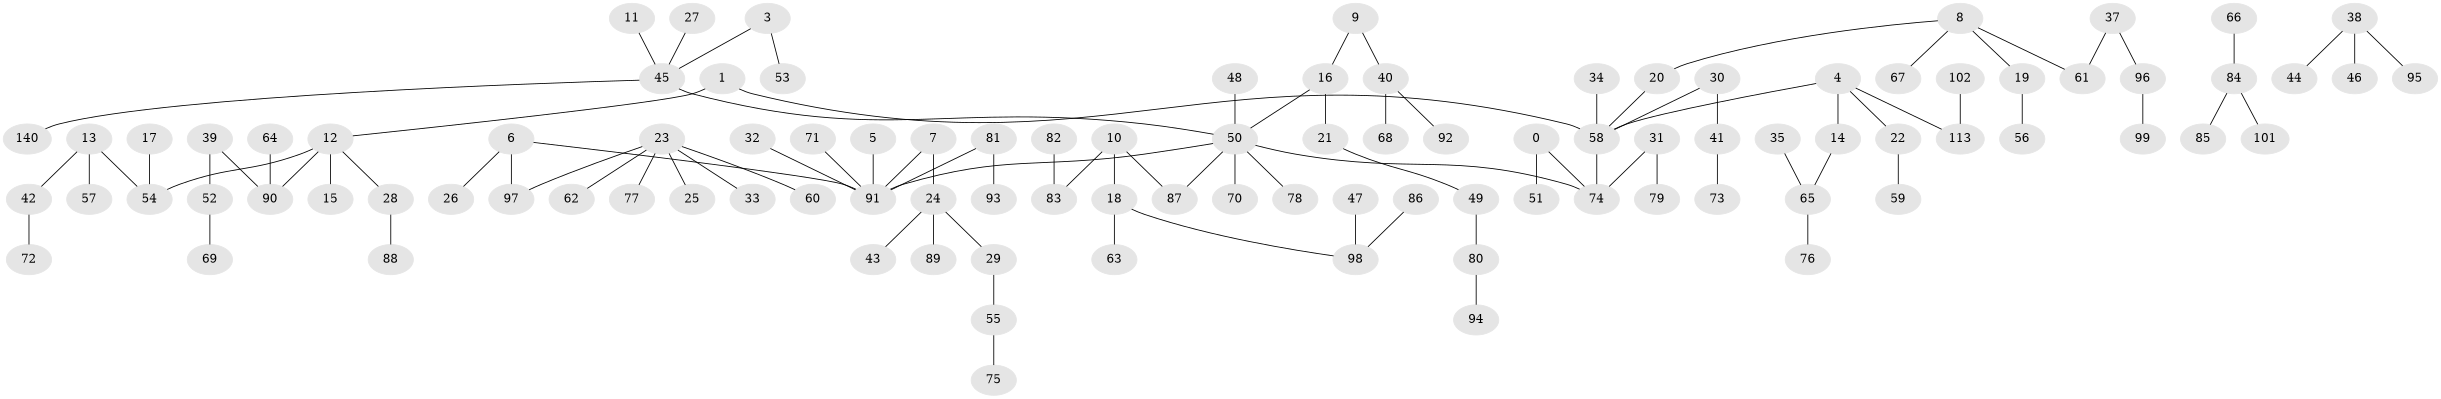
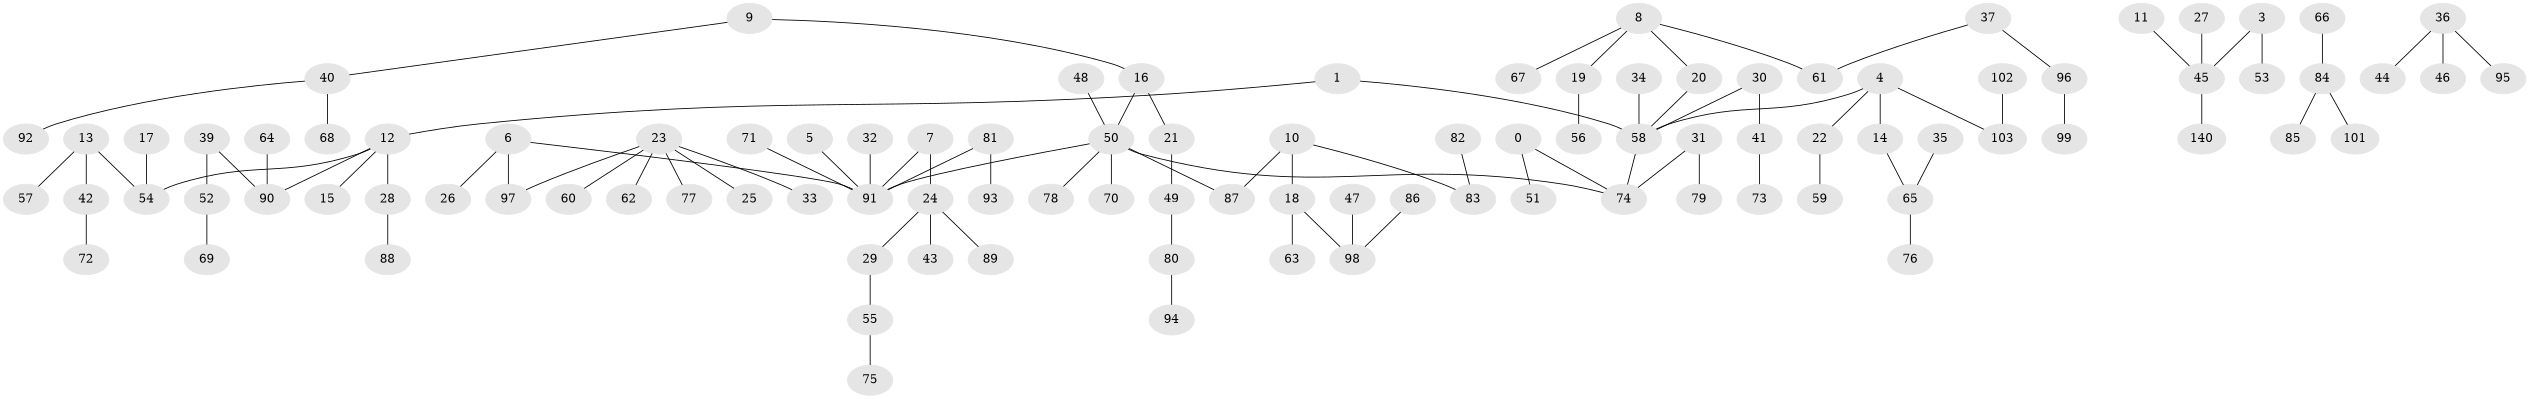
node "38": label "38" -> "36"
edge "45" -- "50": removed
node "113": label "113" -> "103"
